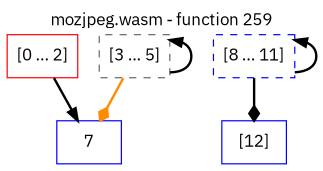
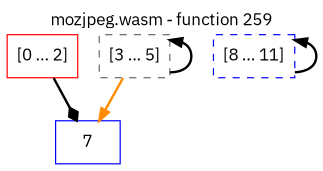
edge "[3 ... 5]" -> "7": arrowhead diamond -> normal
edge "[0 ... 2]" -> "7": arrowhead normal -> diamond
node "[12]": removed
